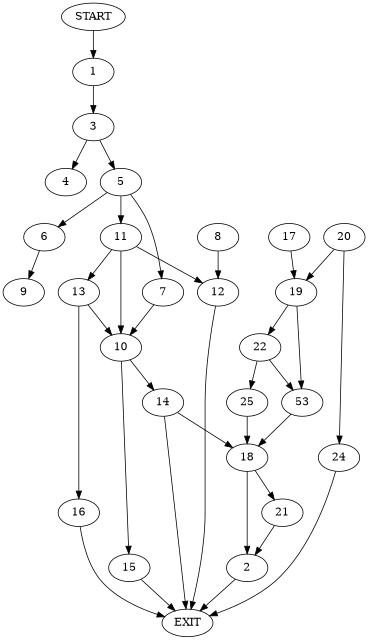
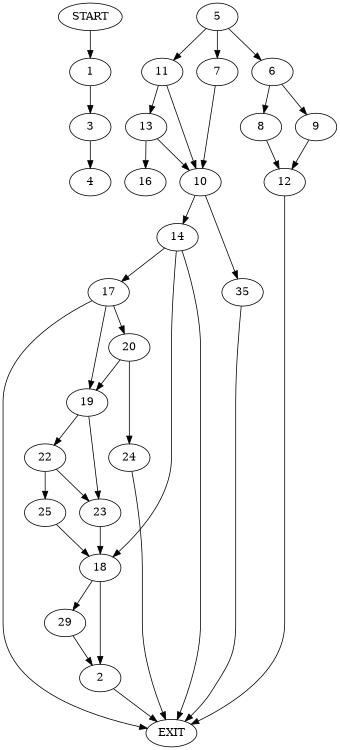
edge "6" -> "8": added
edge "3" -> "5": removed
edge "14" -> "17": added
edge "11" -> "12": now "9" -> "12"
edge "17" -> "20": added
node "53": label "53" -> "23"
node "21": label "21" -> "29"
node "15": label "15" -> "35"
edge "16" -> "EXIT": now "17" -> "EXIT"
